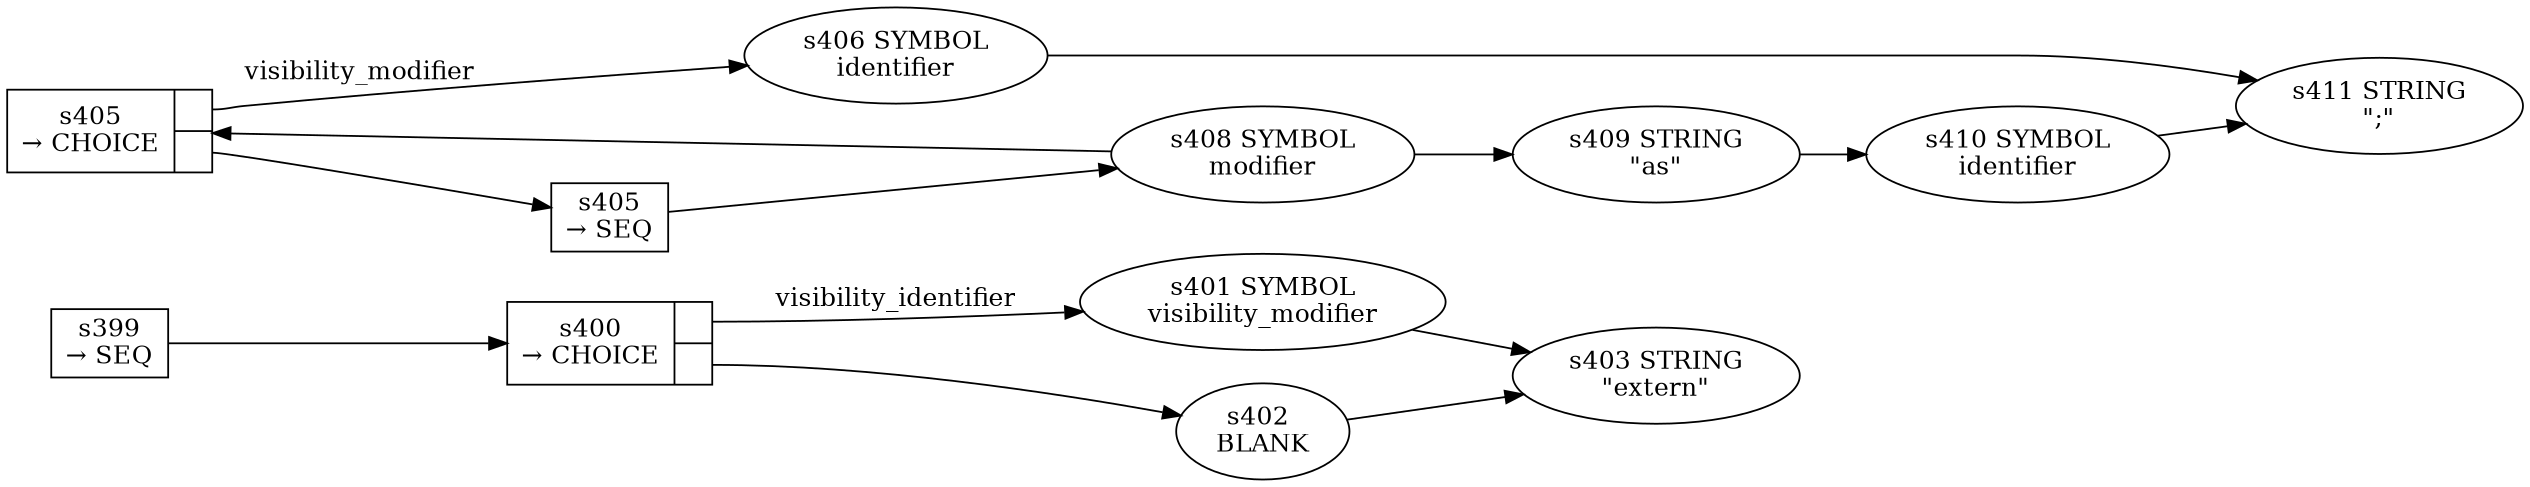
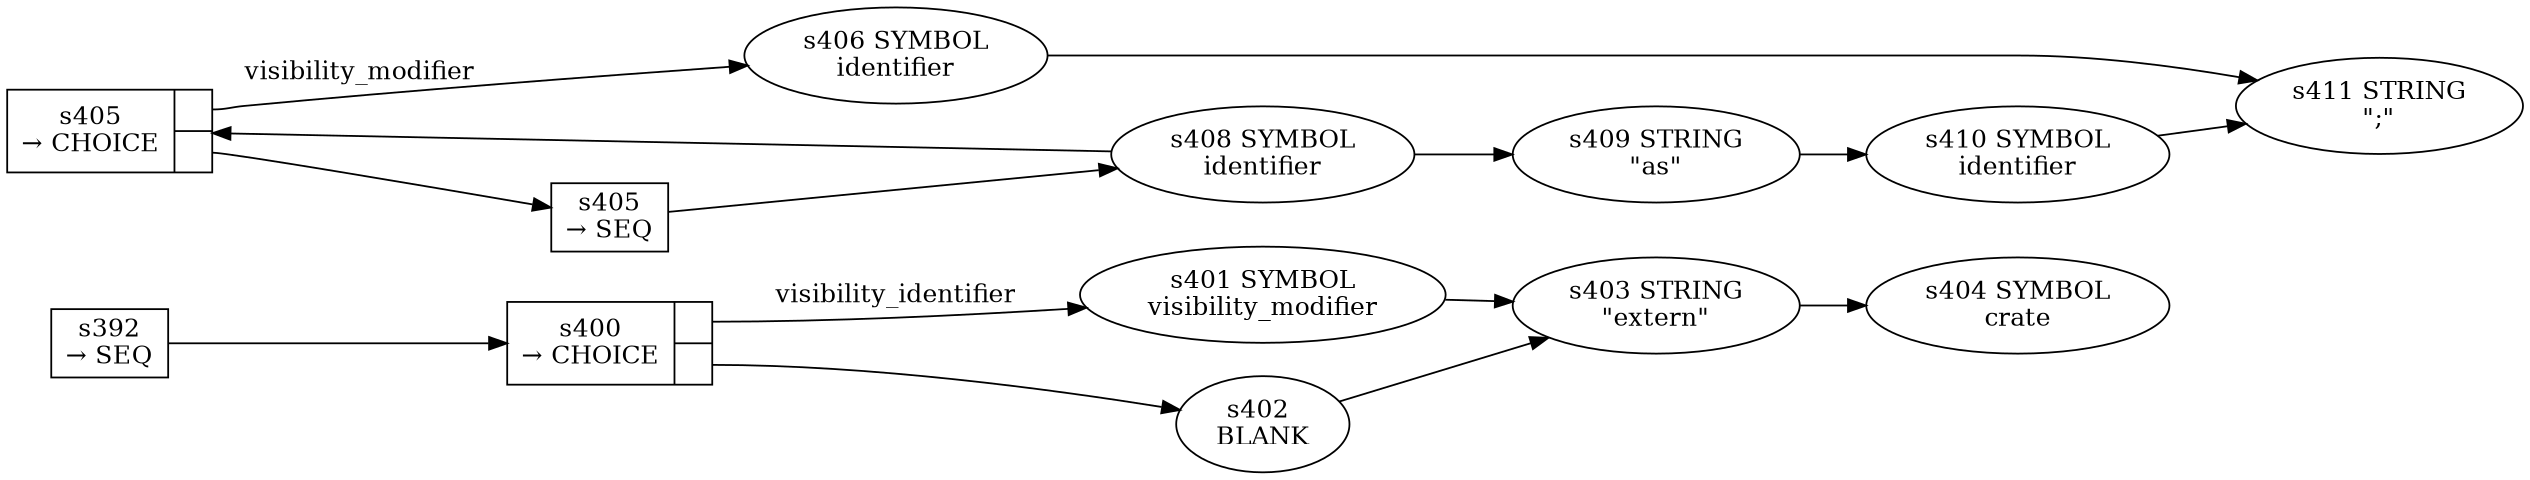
node "s408 SYMBOL modifier": label "s408 SYMBOL modifier" -> "s408 SYMBOL identifier"
node "s404 SYMBOL crate": added
node "s399 → SEQ": label "s399 → SEQ" -> "s392 → SEQ"
